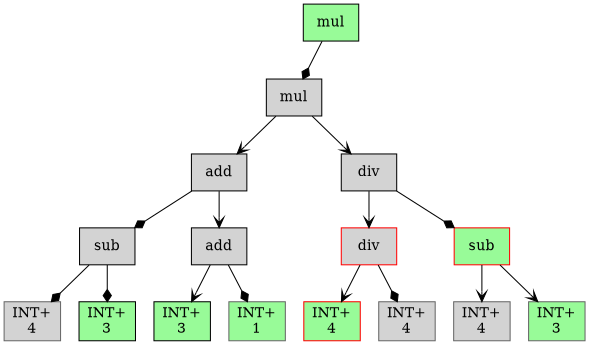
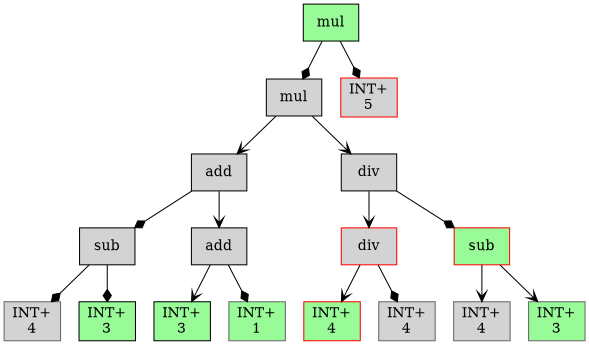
node "INT+ 5": added
